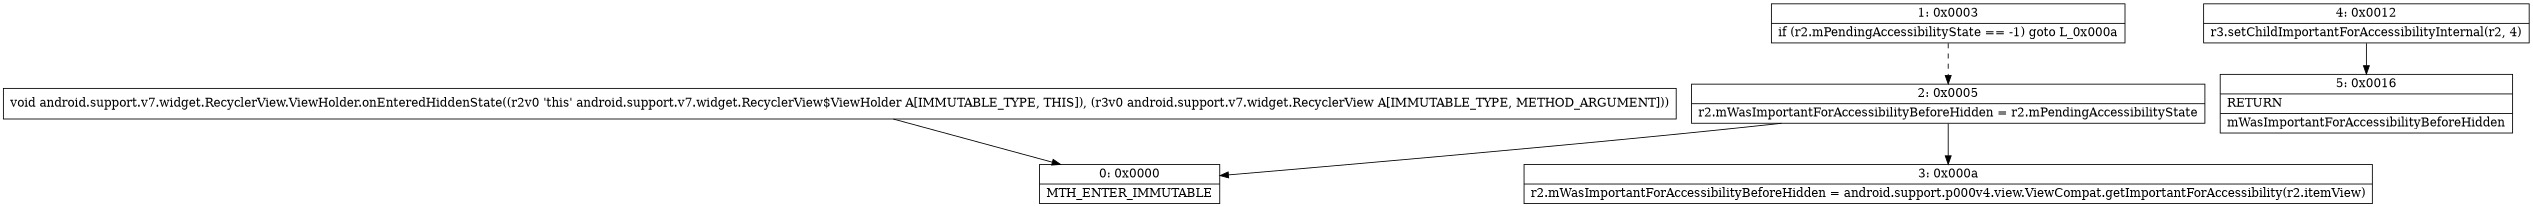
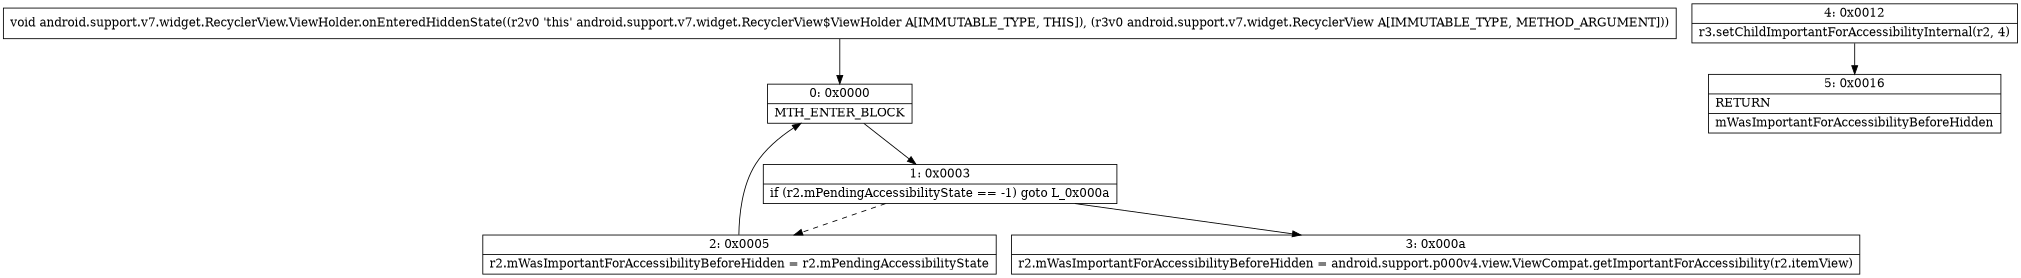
edge "2: 0x0005" -> "3: 0x000a": now "1: 0x0003" -> "3: 0x000a"
edge "0: 0x0000" -> "1: 0x0003": added
node "0: 0x0000": text "MTH_ENTER_IMMUTABLE" -> "MTH_ENTER_BLOCK"
